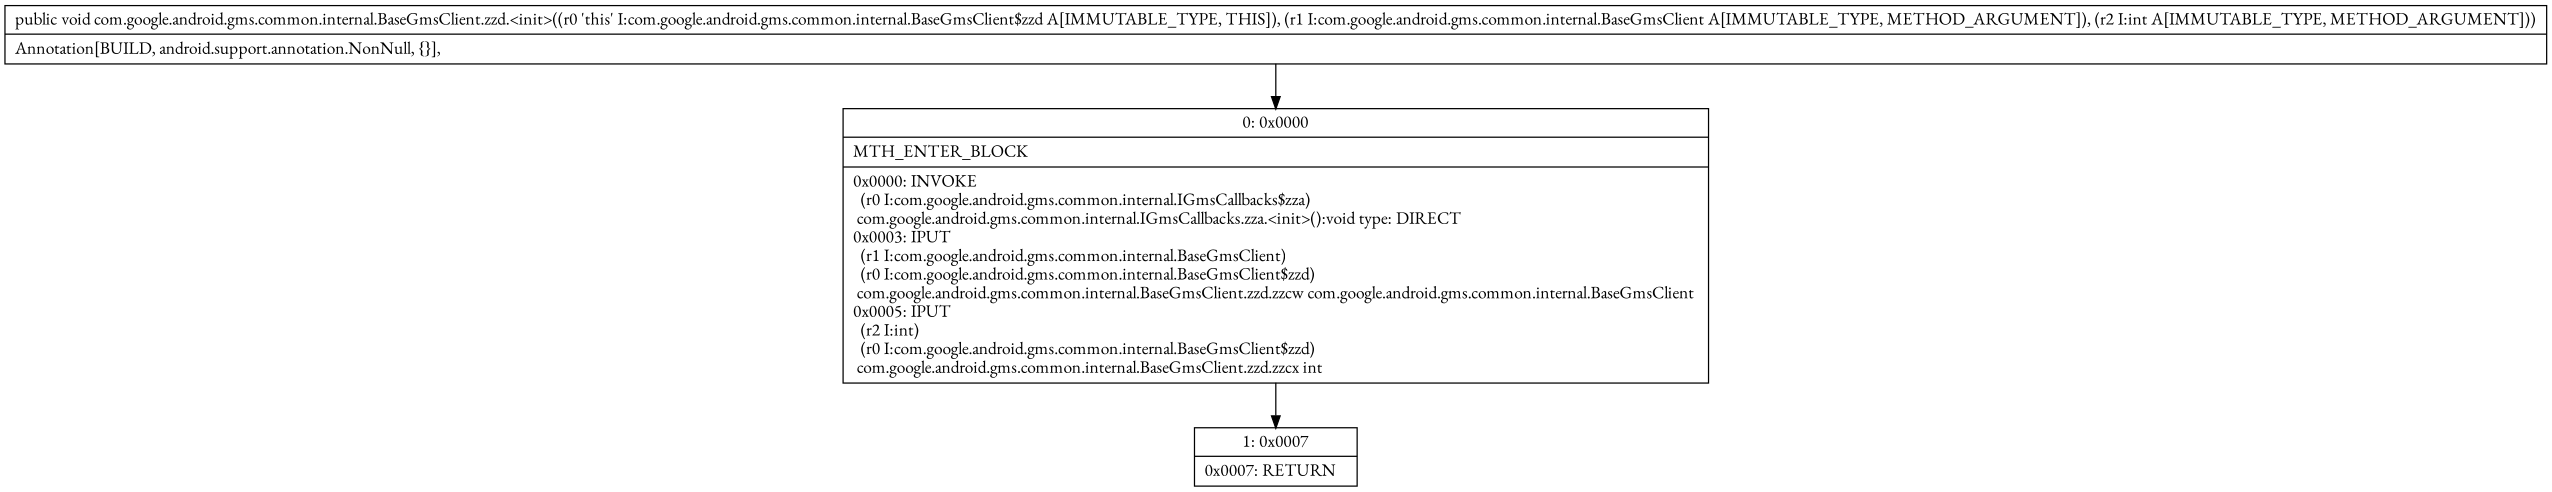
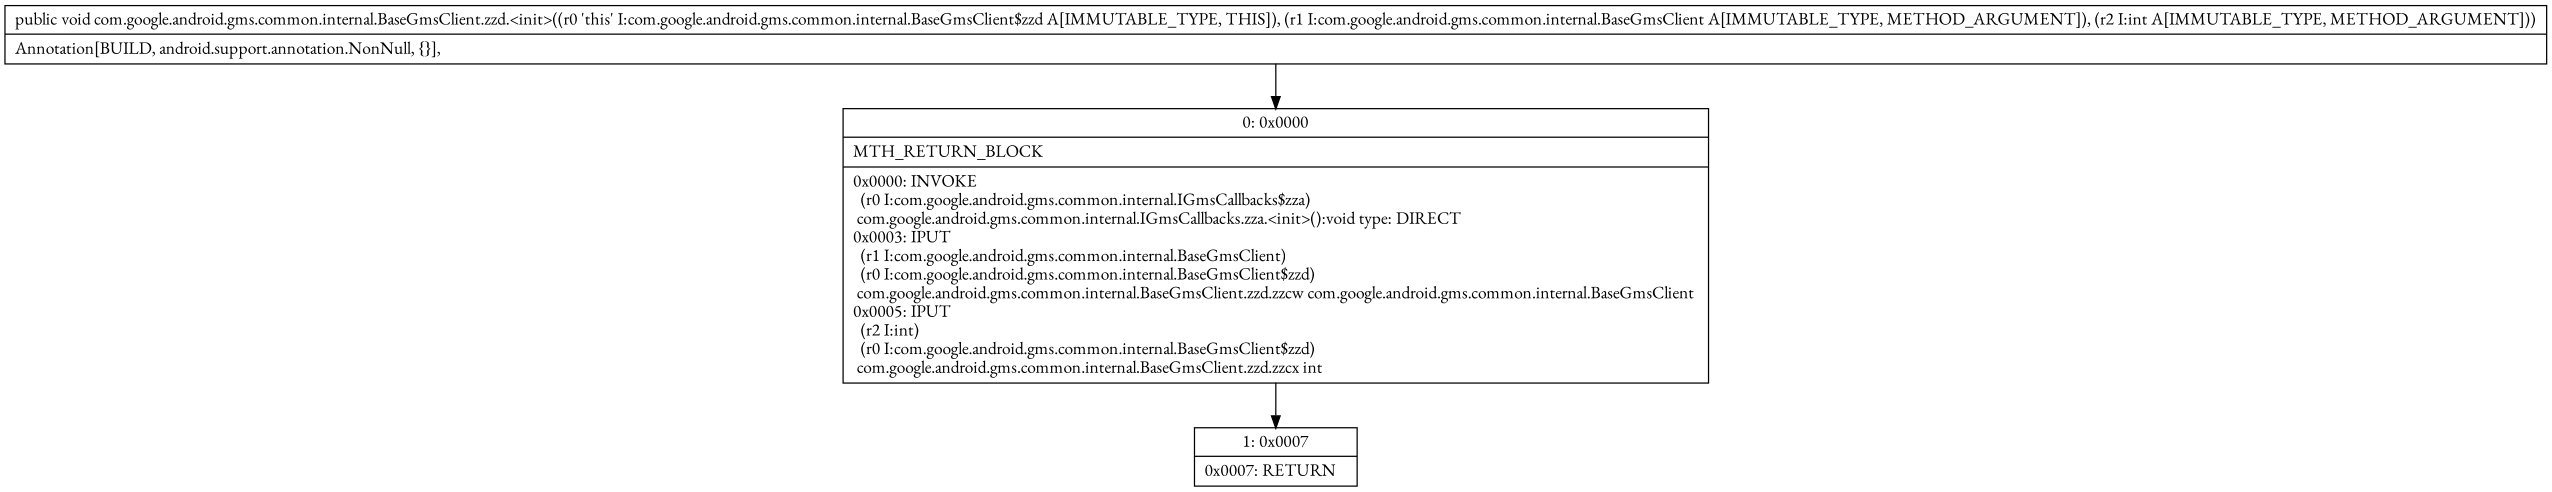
node "0: 0x0000": text "MTH_ENTER_BLOCK" -> "MTH_RETURN_BLOCK"
